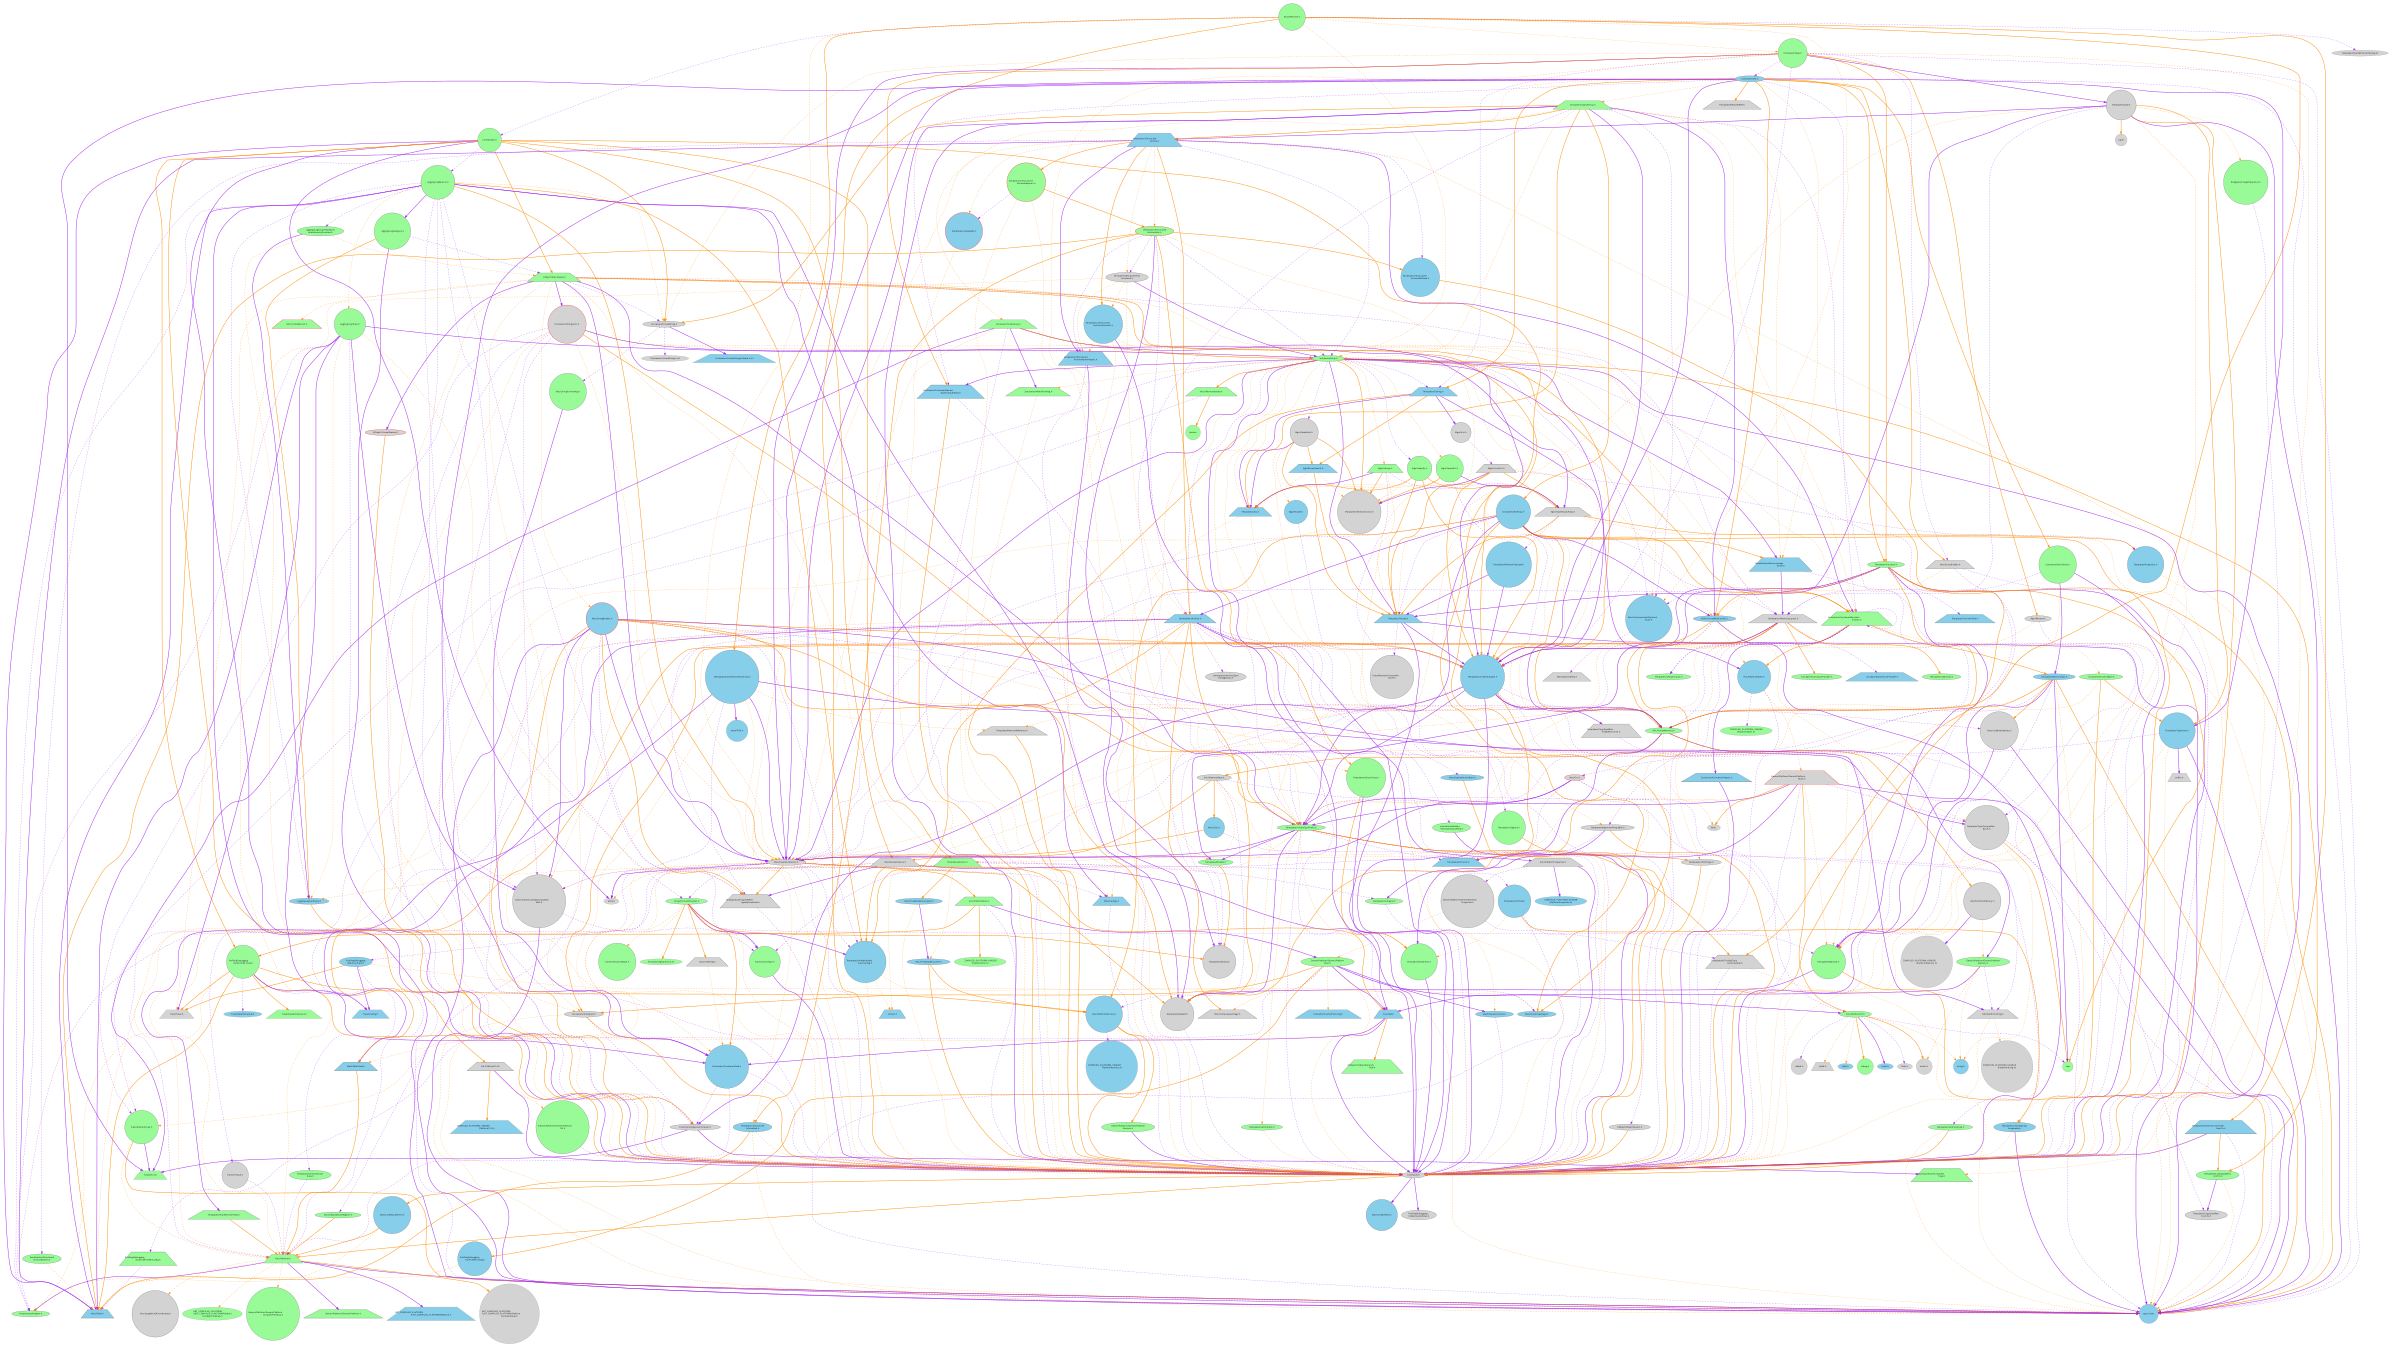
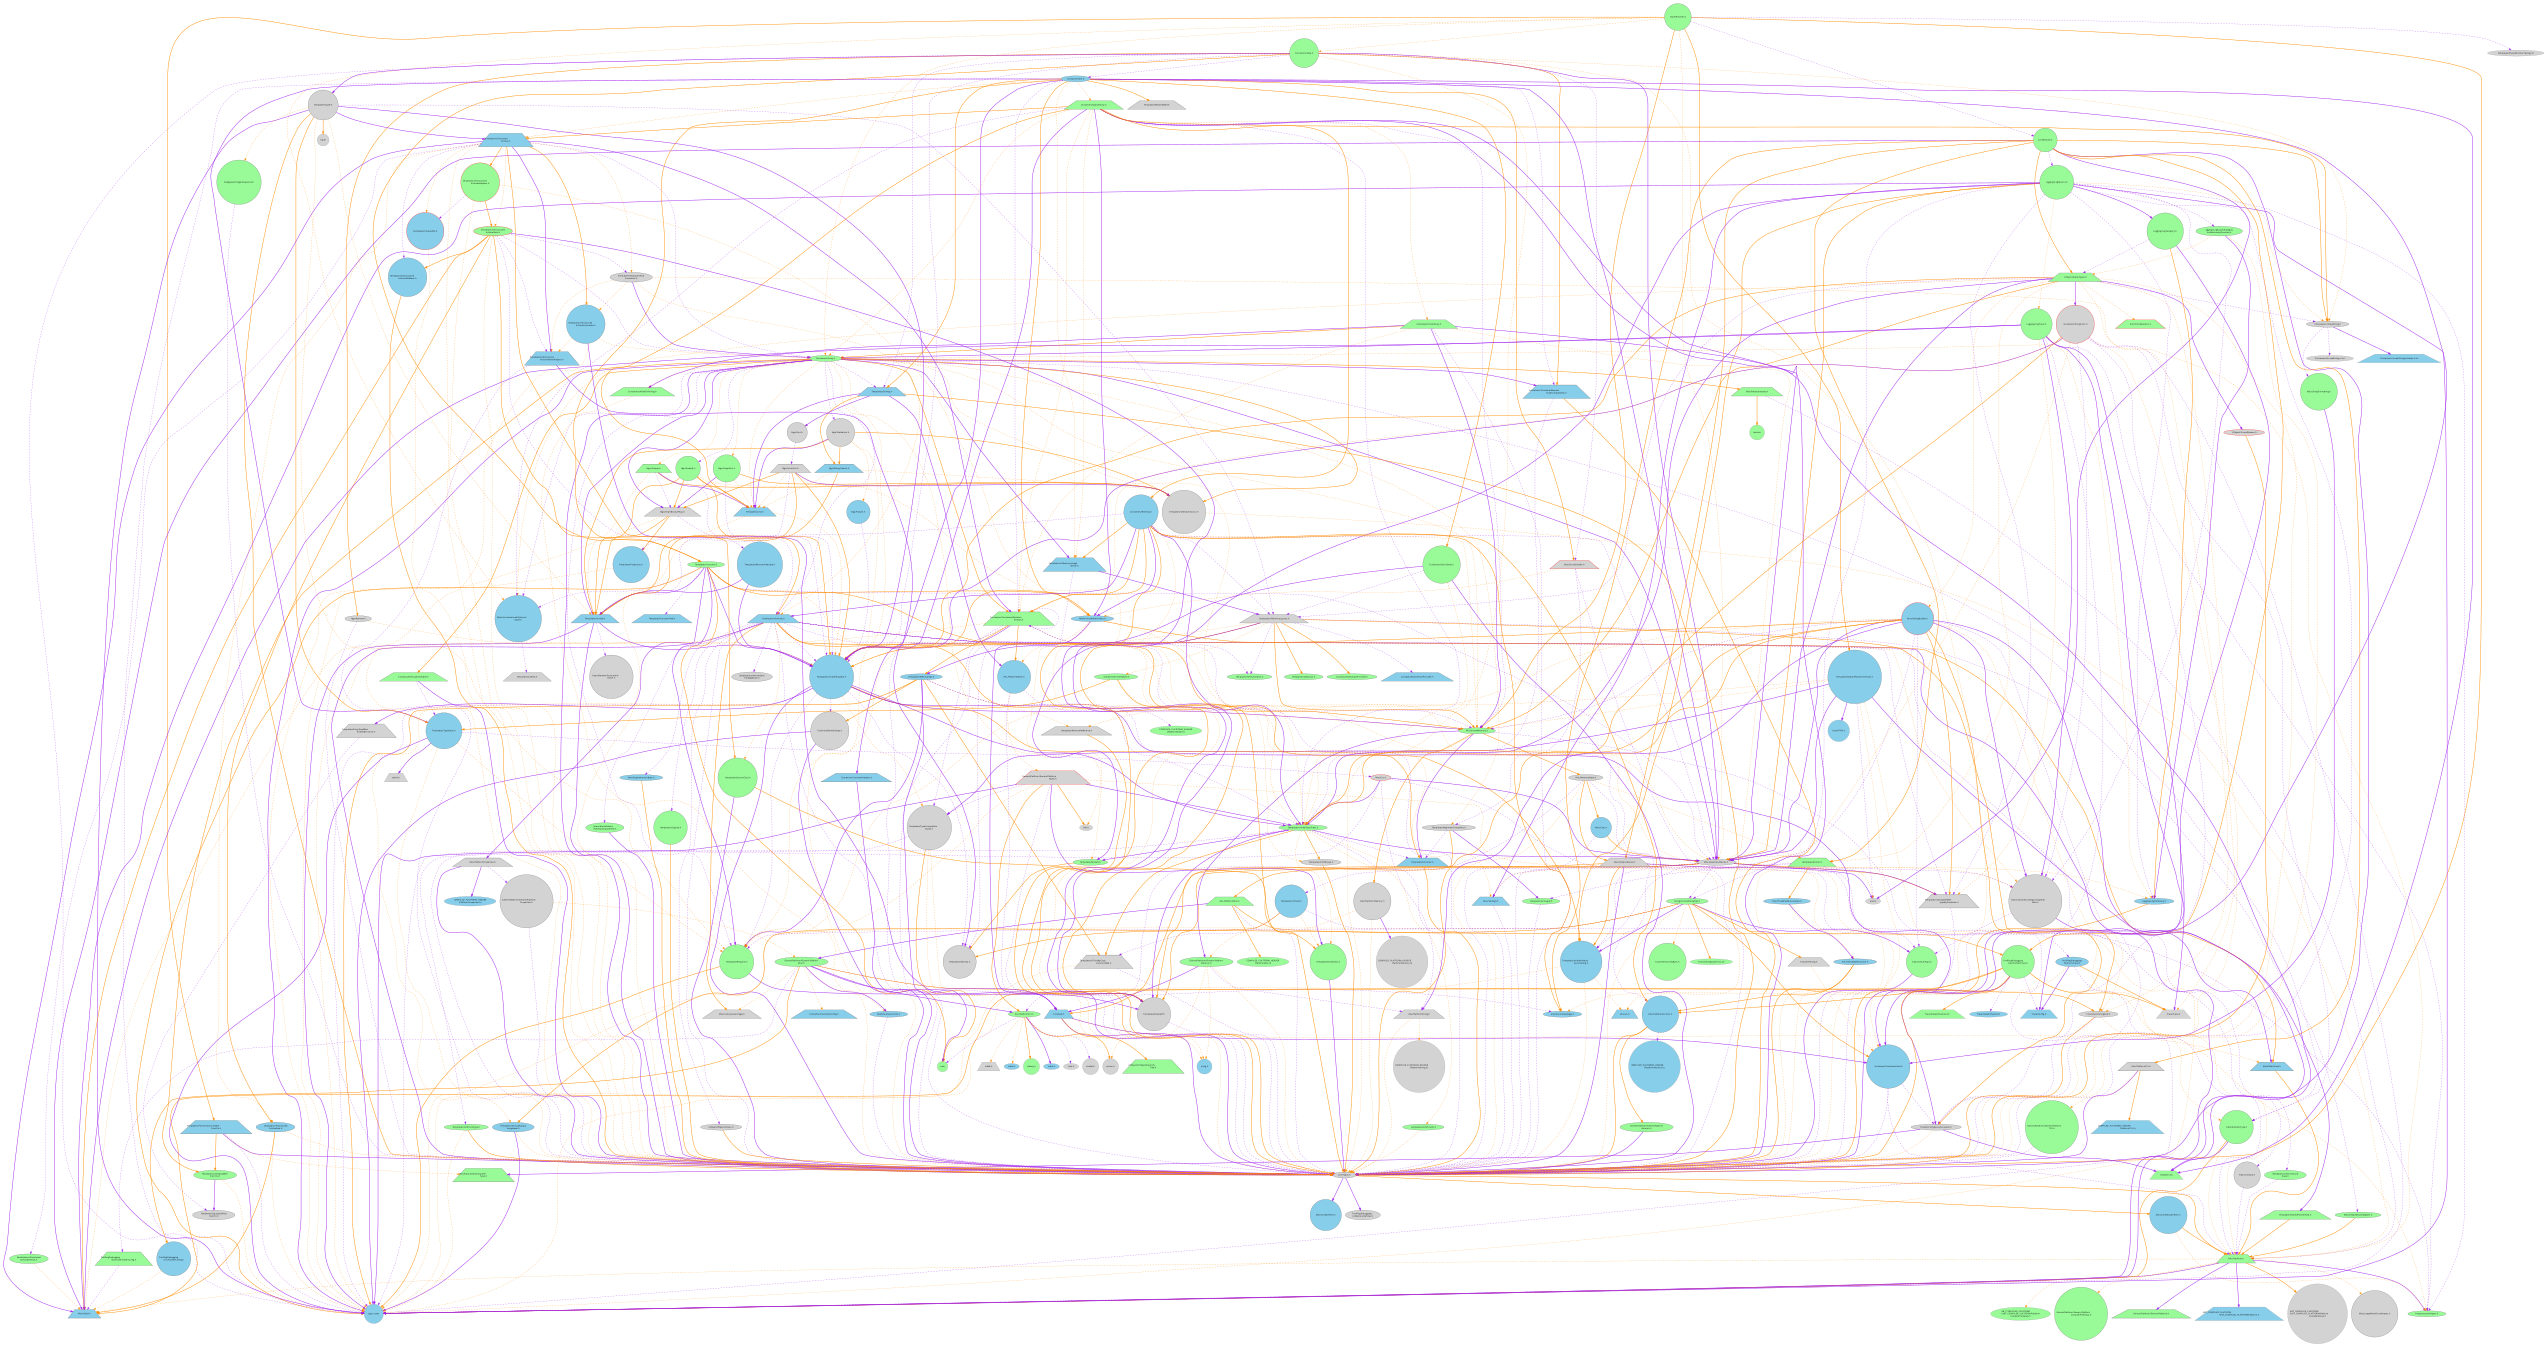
node "Misc/StructBuilder.h": color grey40 -> red
node "Concepts/GetTypeHashable.h": added
edge "Templates/IsPointer.h" -> "CoreTypes.h": added
